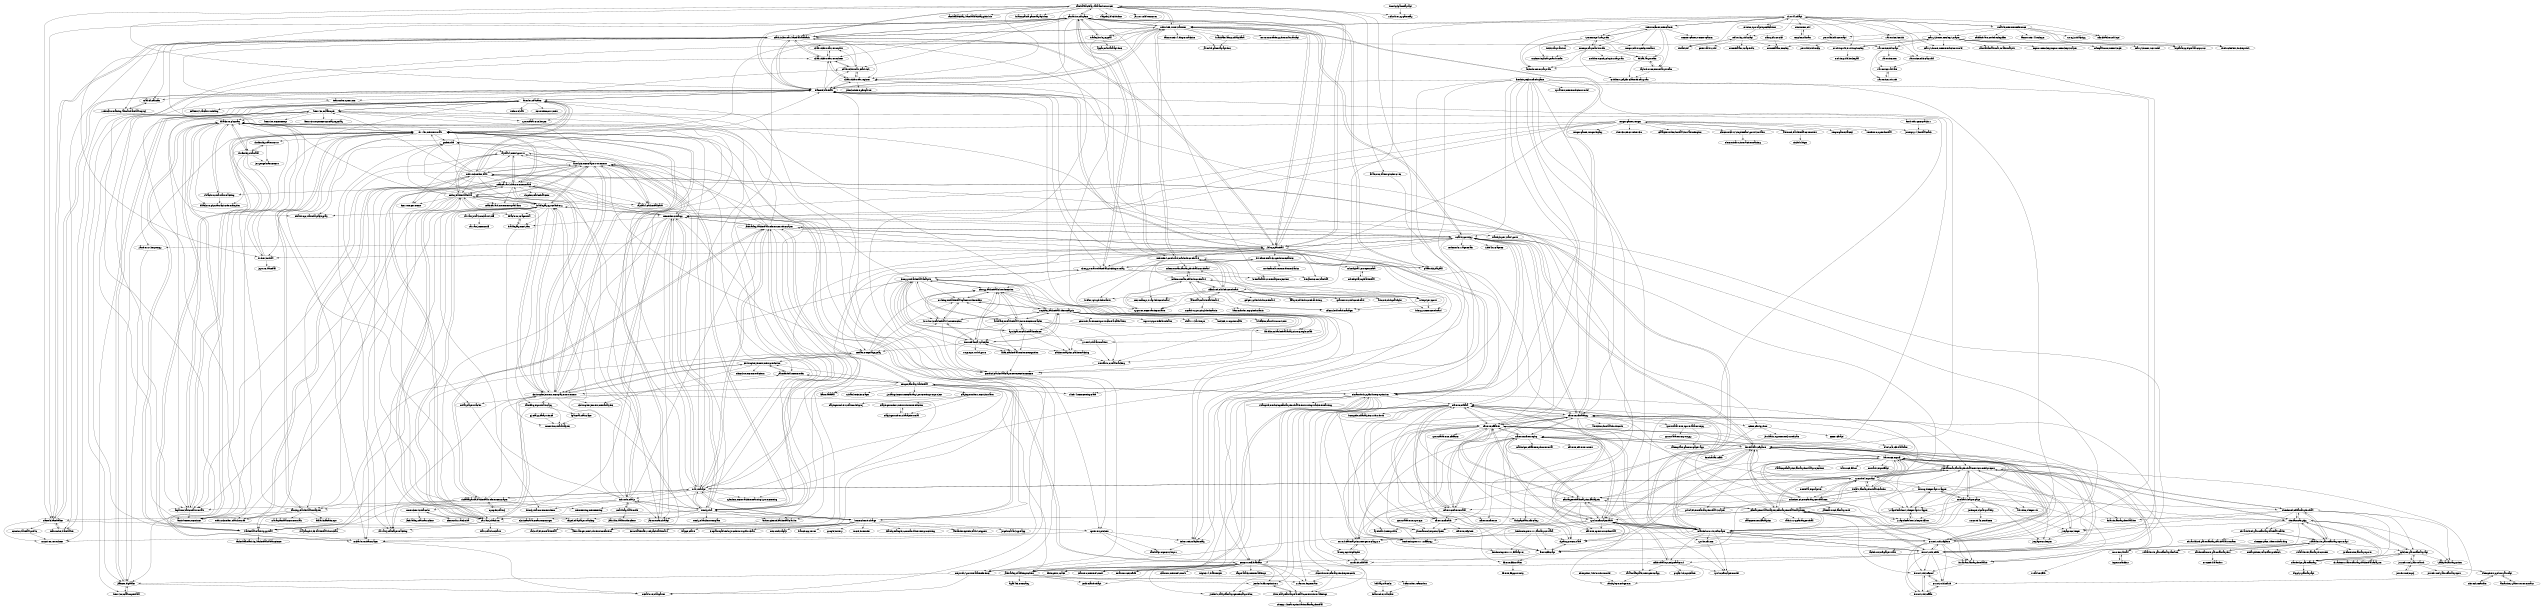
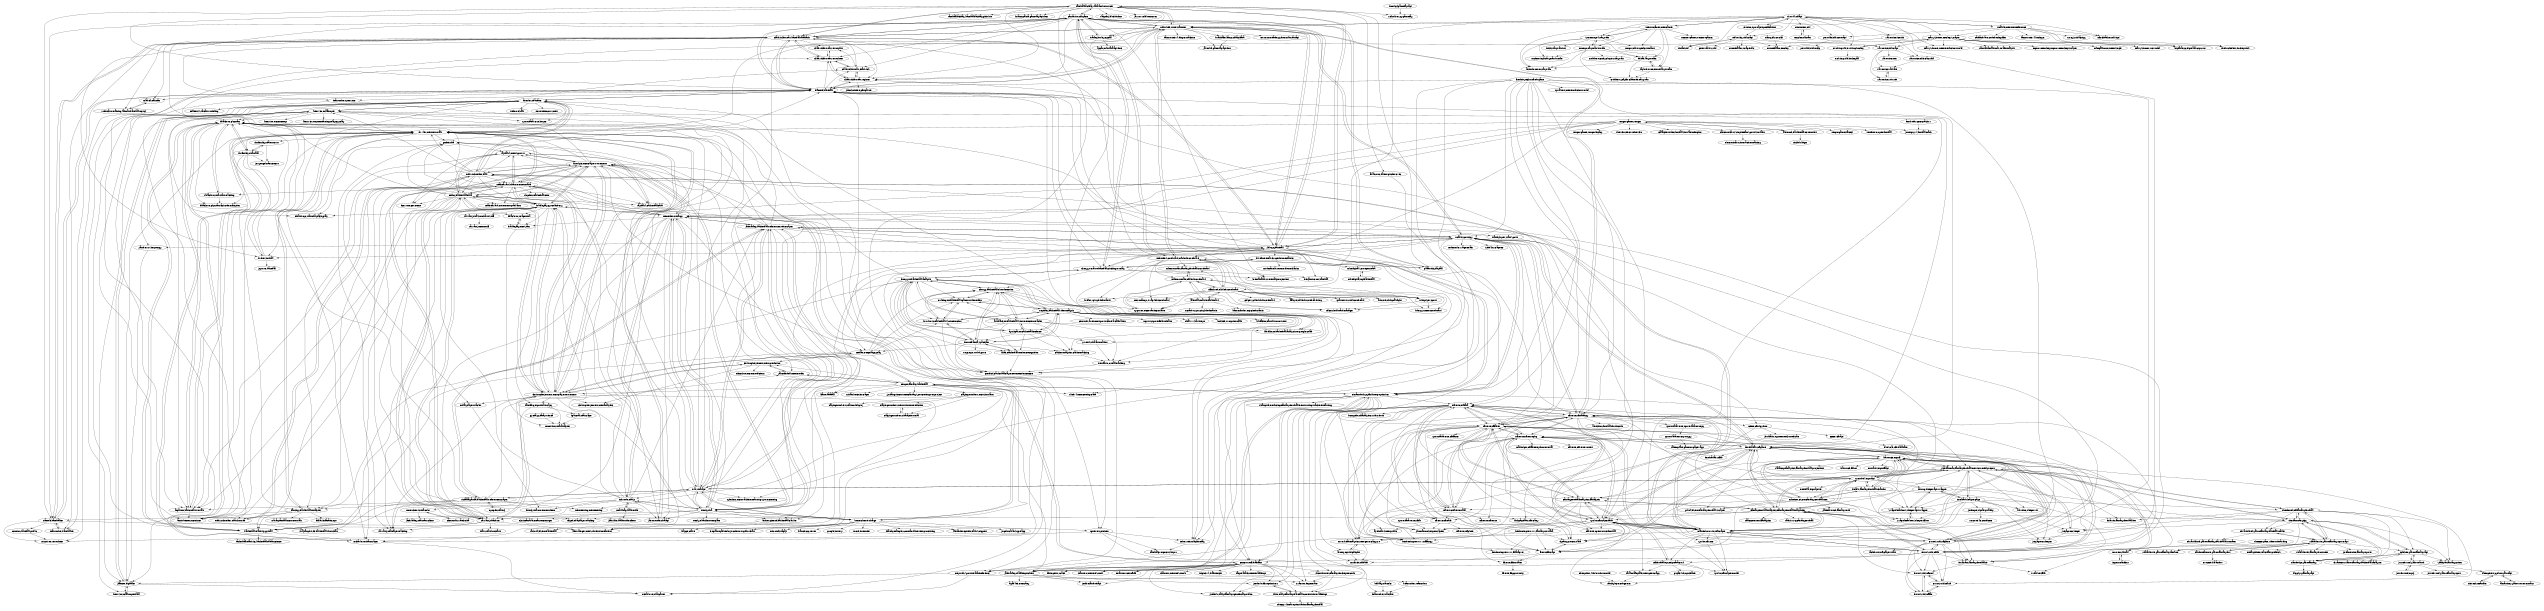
edge "BillPetti/baseballr" -> "jldbc/pybaseball": now "BillPetti/baseballr" -> "brendanahart/MLBDailyProjections"
node "lbenz730/NCAA_Hoops_Play_By_Play": label "lbenz730/NCAA_Hoops_Play_By_Play" -> "lbenz730/NCAA_Learning_Play_By_Play"
edge "nflverse/nfldata" -> "nflverse/nflverse-pbp": added
edge "sportsdataverse/sportsdataverse-py" -> "saiemgilani/game-on-paper-app": now "sportsdataverse/sportypy" -> "saiemgilani/game-on-paper-app"
edge "uberfastman/fantasy-football-metrics-weekly-report" -> "rbarton65/espnff": removed
node "sportsdataverse/sportyR": label "sportsdataverse/sportyR" -> "sportsdataverse/nfldb"
node "FormidableLabs/webpack-dashboard": removed
edge "vbudhram/fantasy-football-io" -> "twbarber/fflib": added
